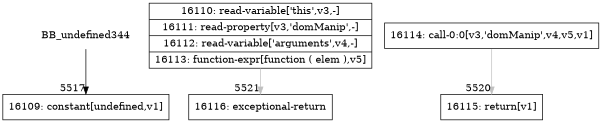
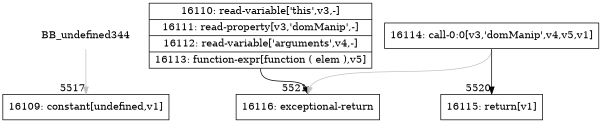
edge "BB_undefined344" -> "16109: constant[undefined,v1]": color black -> gray
edge "16114: call-0:0[v3,'domManip',v4,v5,v1]" -> "16115: return[v1]": color gray -> black
edge "16114: call-0:0[v3,'domManip',v4,v5,v1]" -> "16116: exceptional-return": added
edge "16110: read-variable['this',v3,-]" -> "16116: exceptional-return": color gray -> black
